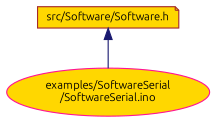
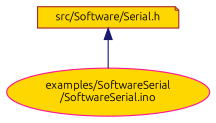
node "src/Software/Software.h": label "src/Software/Software.h" -> "src/Software/Serial.h"
